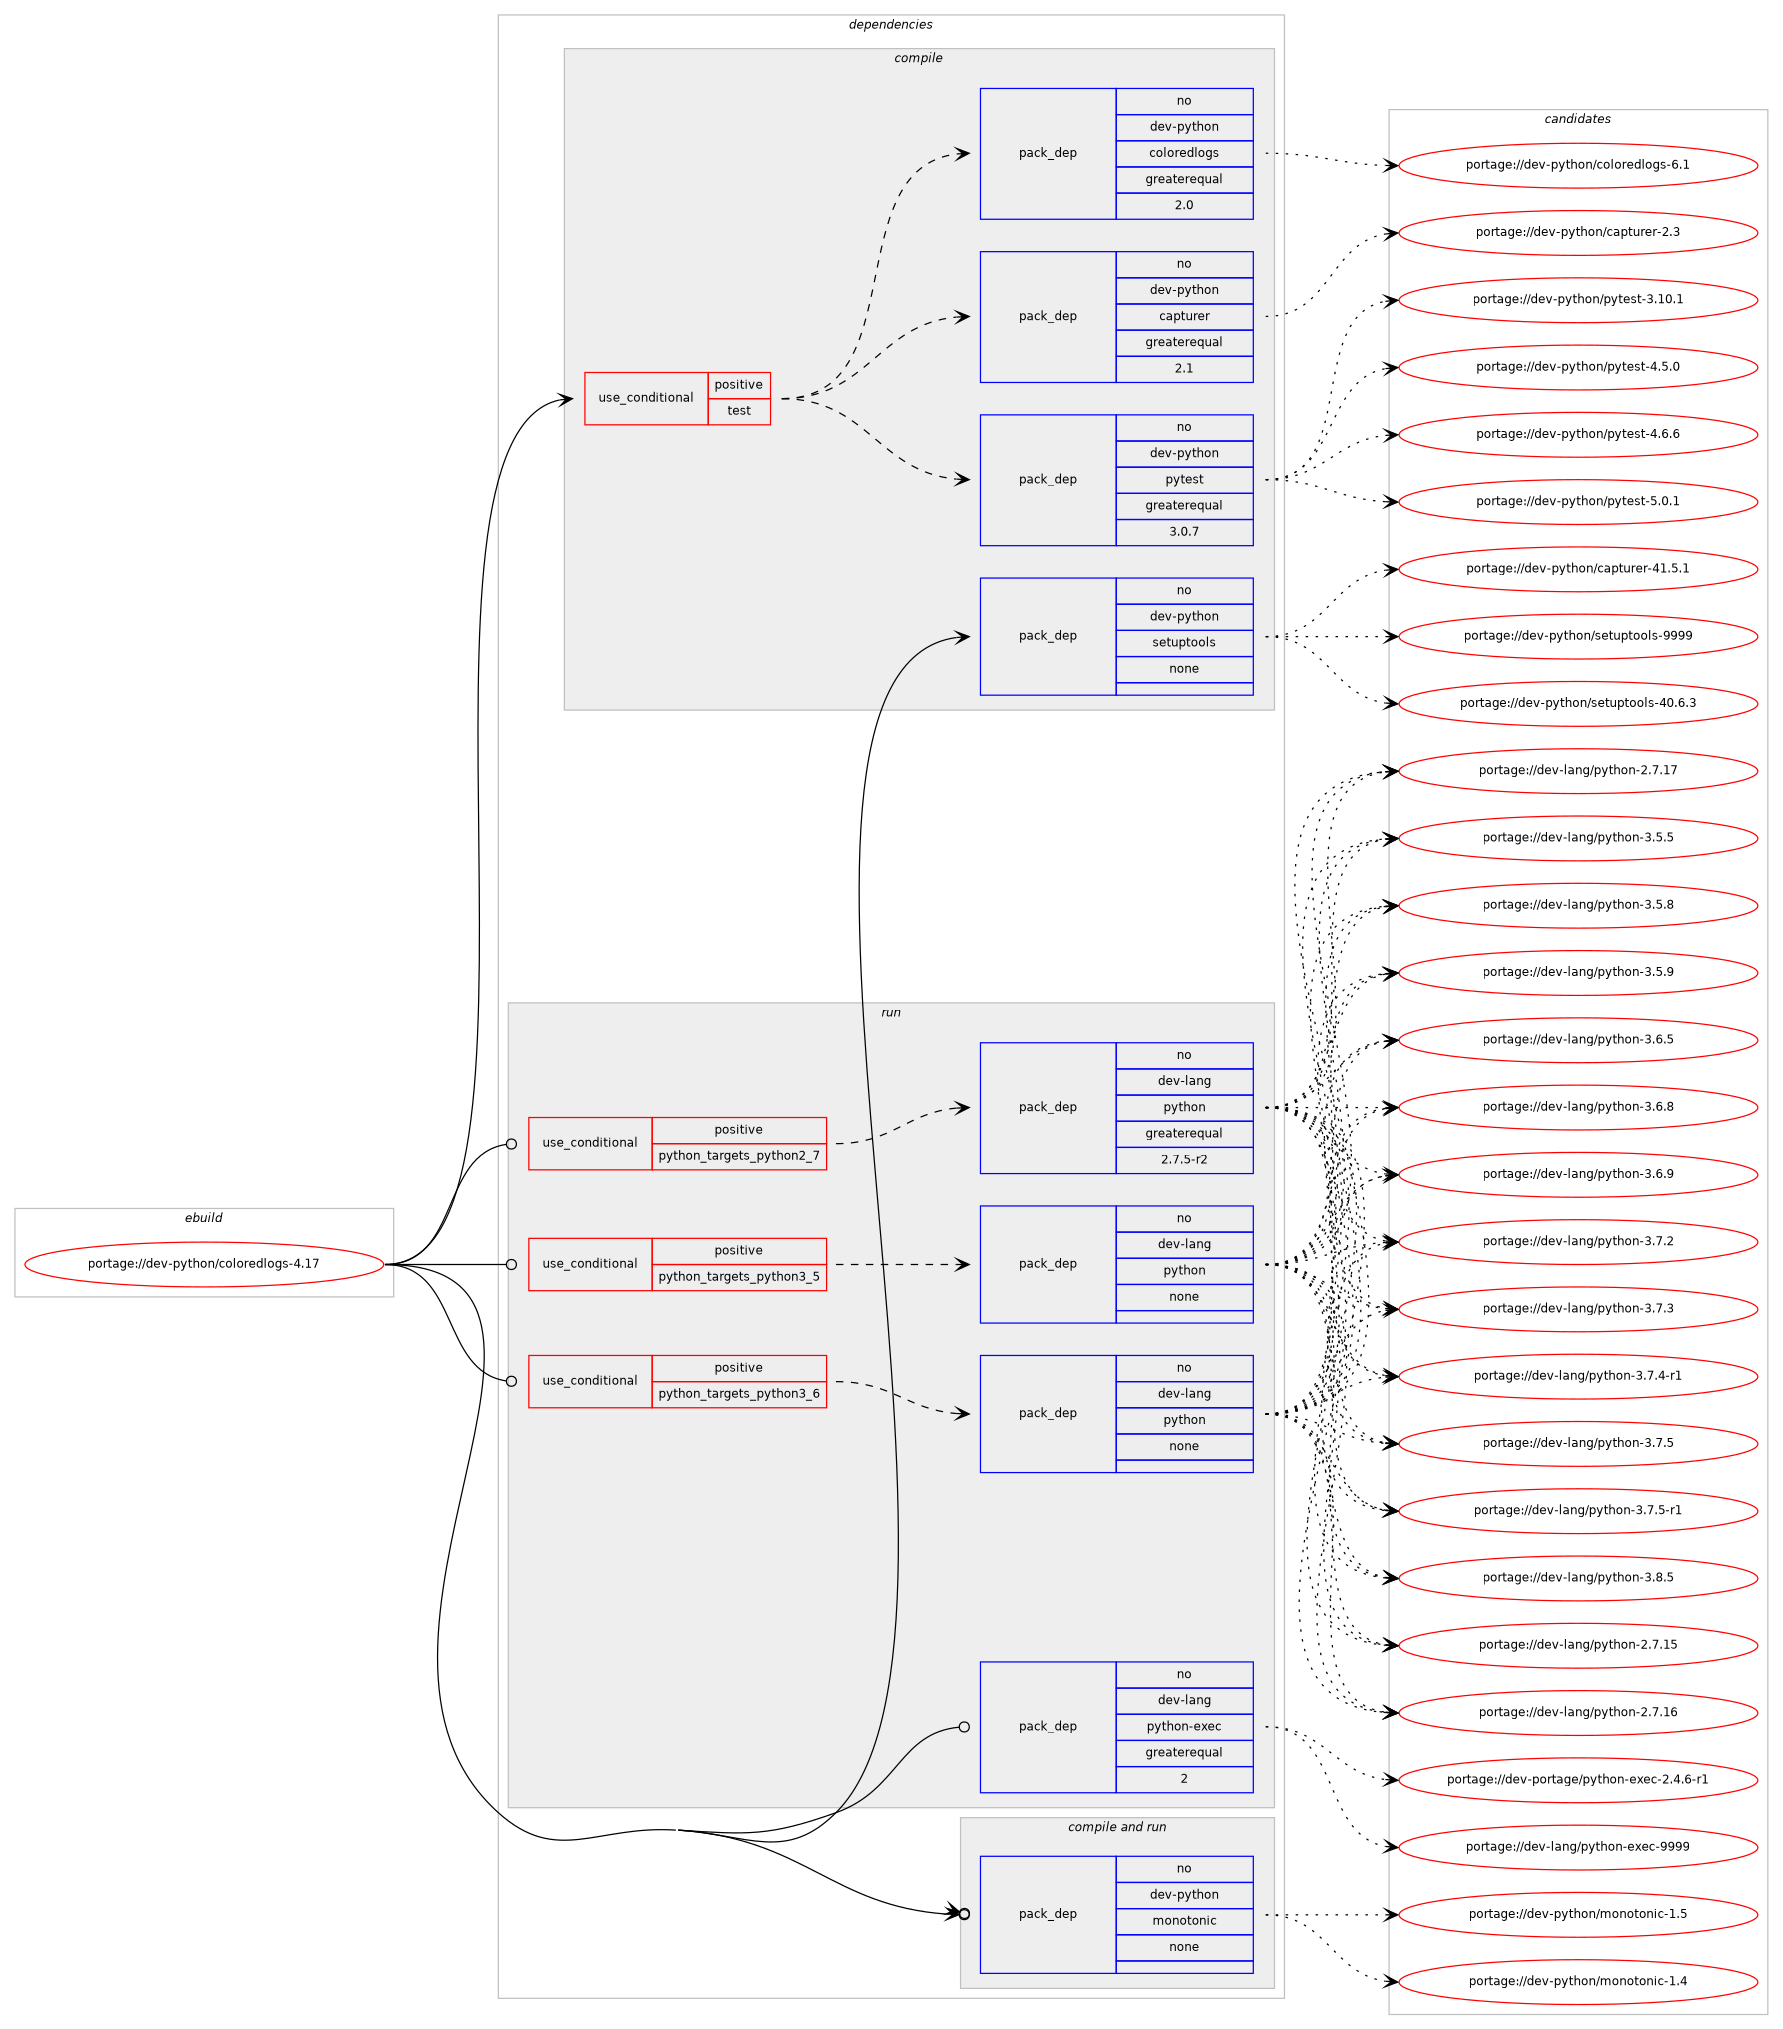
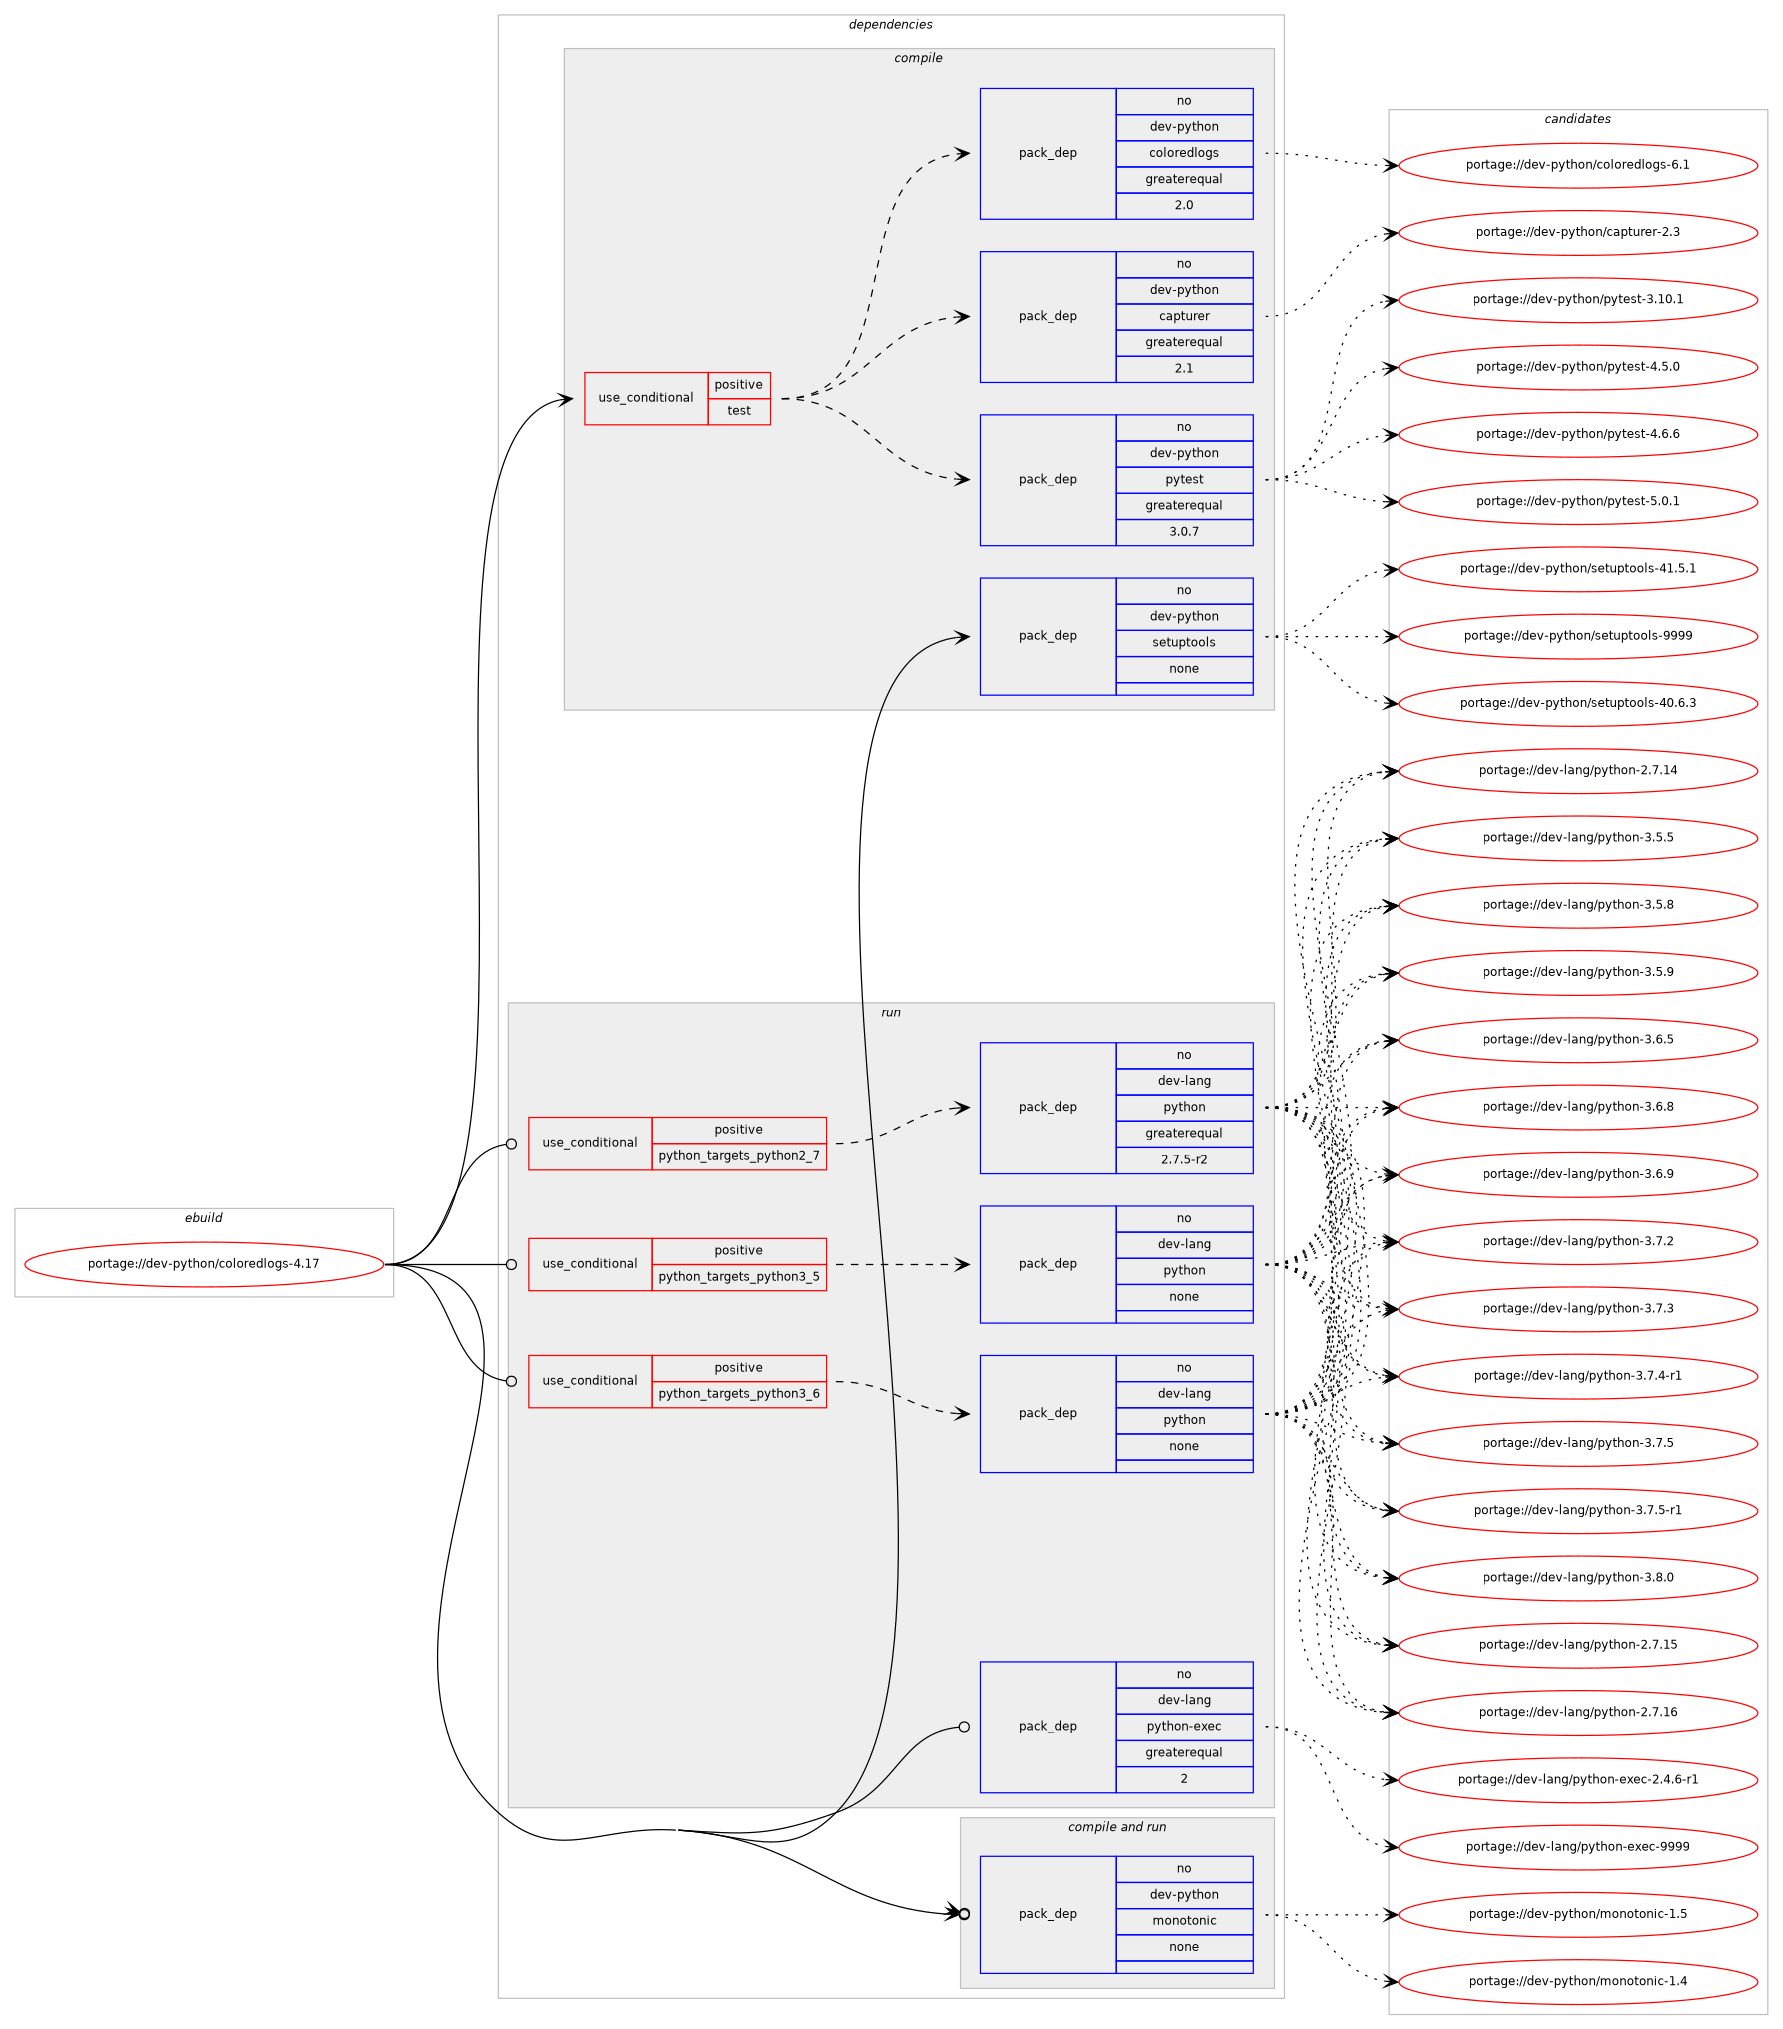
node "portage://dev-python/capturer-41.5.1": label "portage://dev-python/capturer-41.5.1" -> "portage://dev-python/setuptools-41.5.1"
node "portage://dev-lang/python-2.7.17": label "portage://dev-lang/python-2.7.17" -> "portage://dev-lang/python-2.7.14"
node "portage://dev-lang/python-3.8.5": label "portage://dev-lang/python-3.8.5" -> "portage://dev-lang/python-3.8.0"
node "portage://dev-portage/python-exec-2.4.6-r1": label "portage://dev-portage/python-exec-2.4.6-r1" -> "portage://dev-lang/python-exec-2.4.6-r1"
